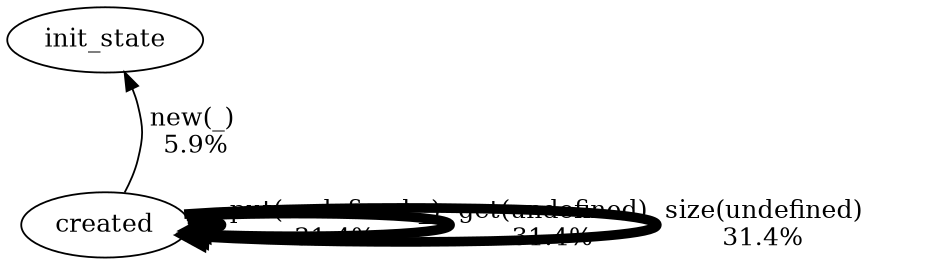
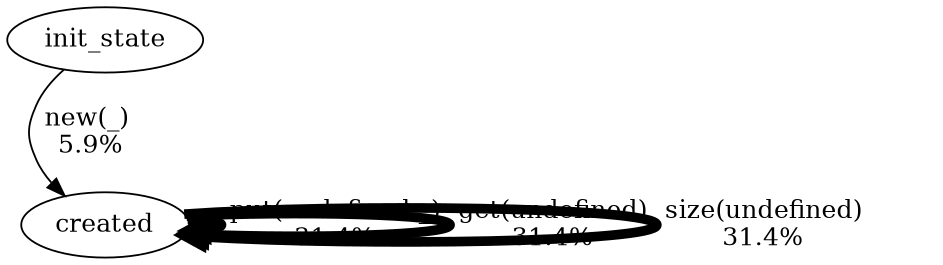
edge "created" -> "init_state": reversed
